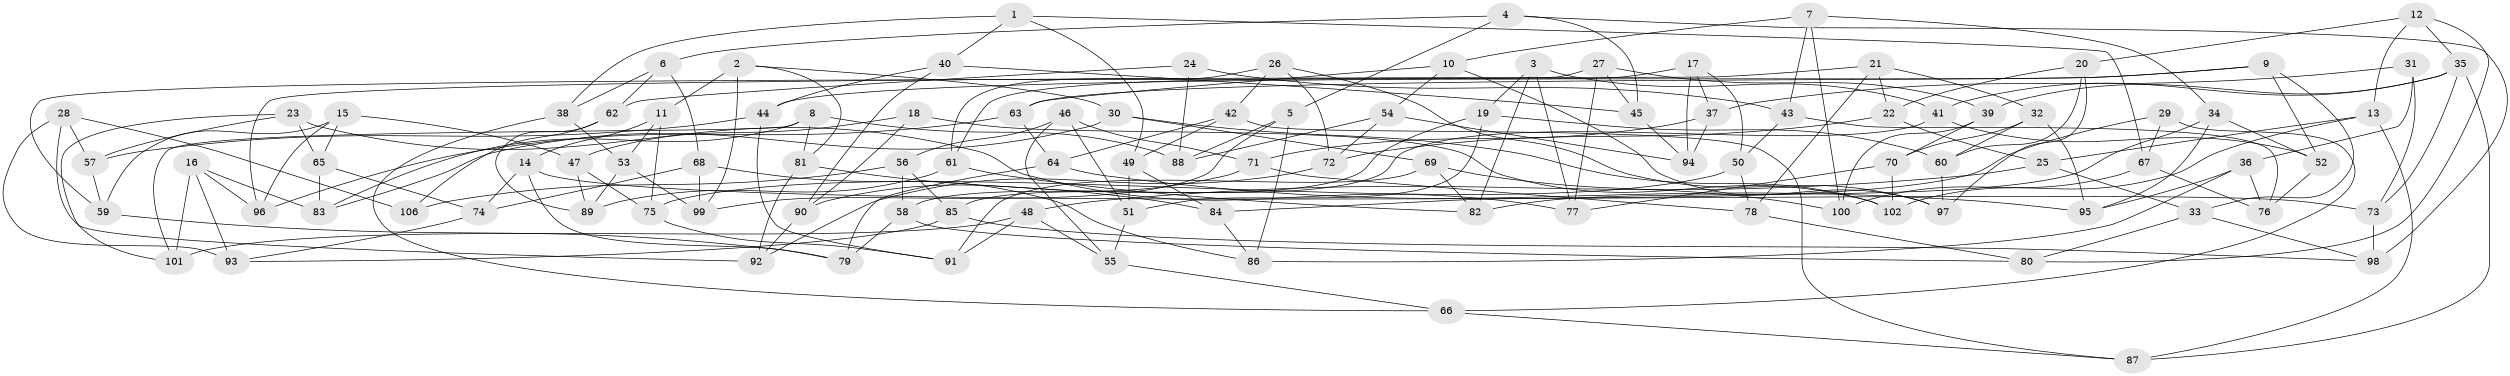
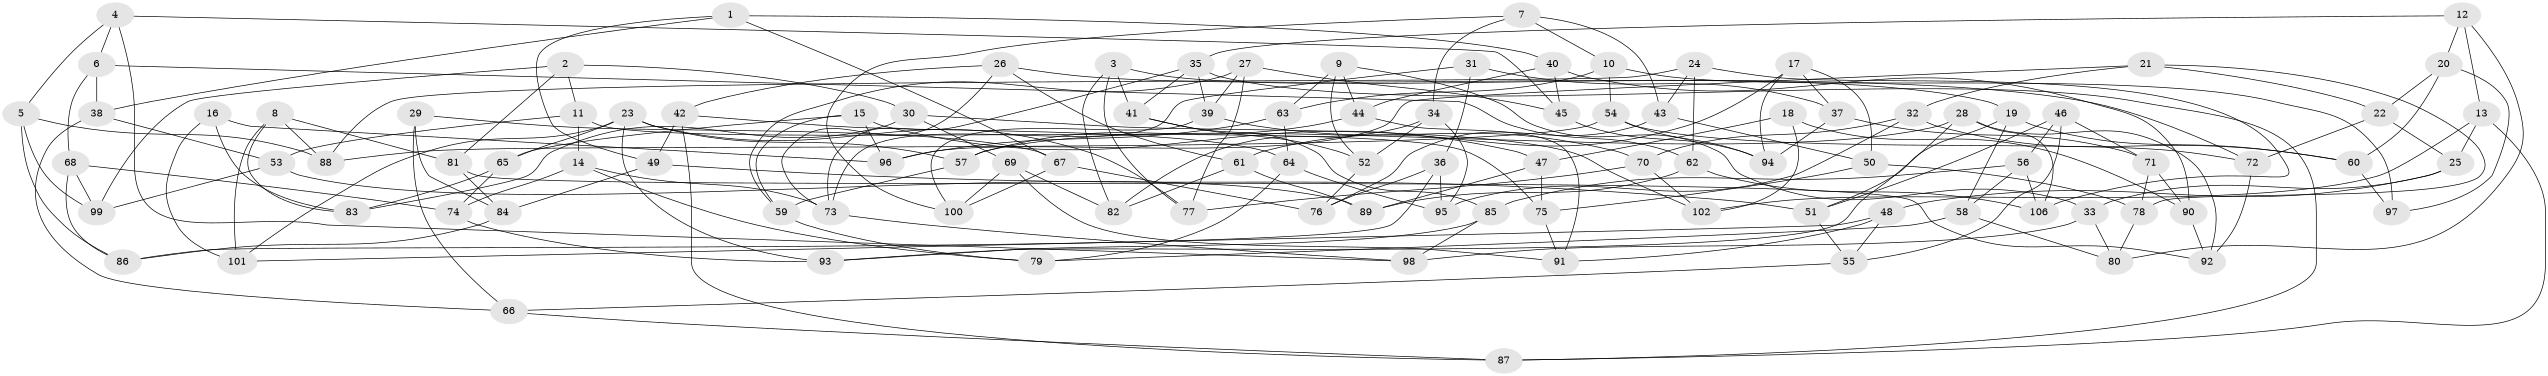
edge "24" -- "106": added
edge "26" -- "97": now "26" -- "73"
edge "16" -- "93": now "23" -- "93"
